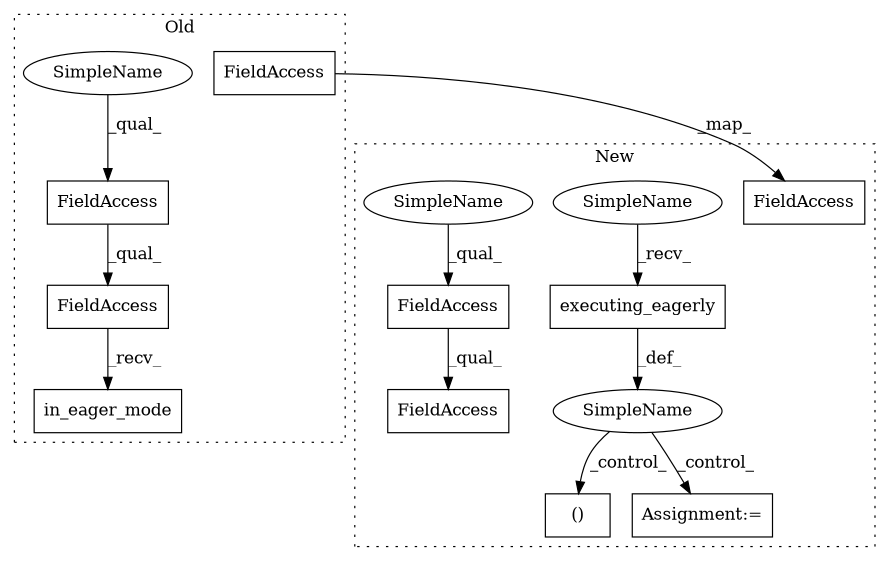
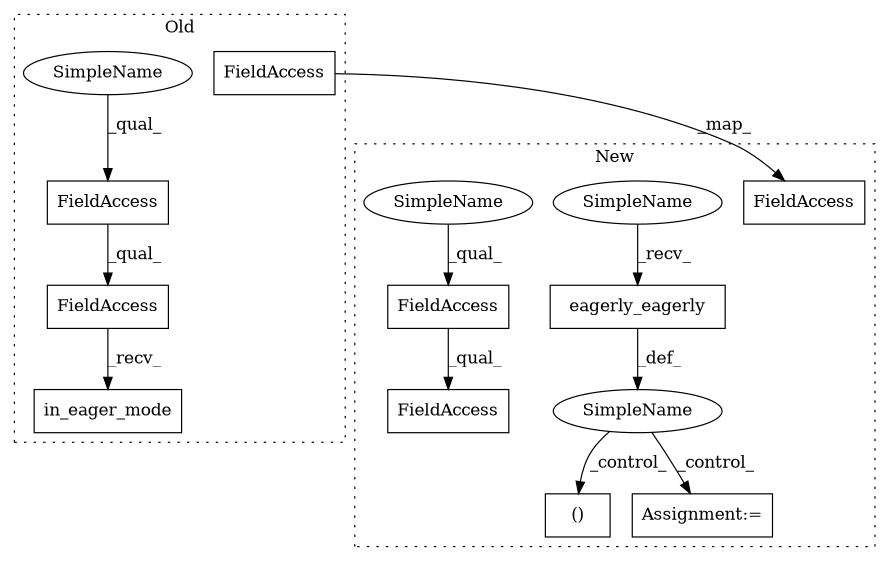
node "executing_eagerly": label "executing_eagerly" -> "eagerly_eagerly"
